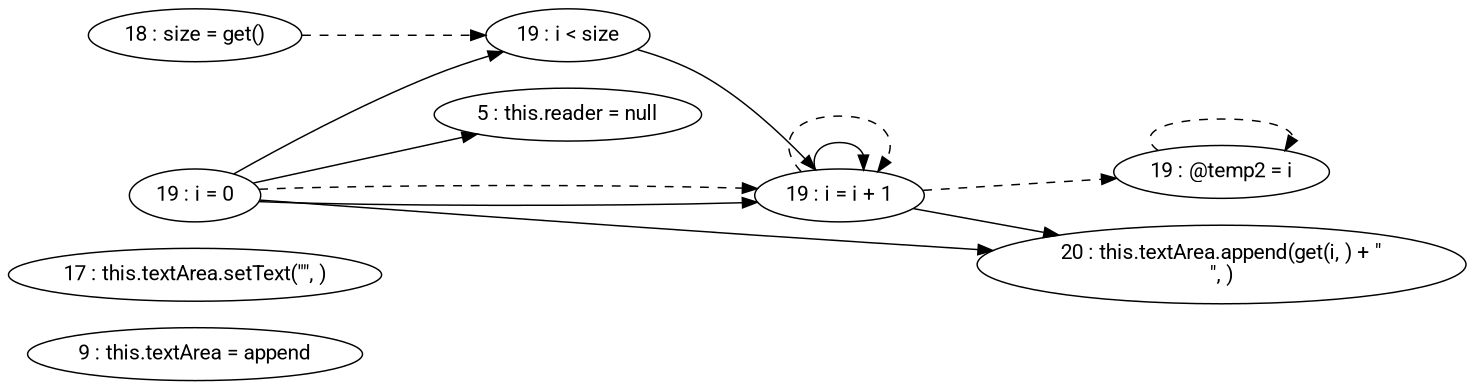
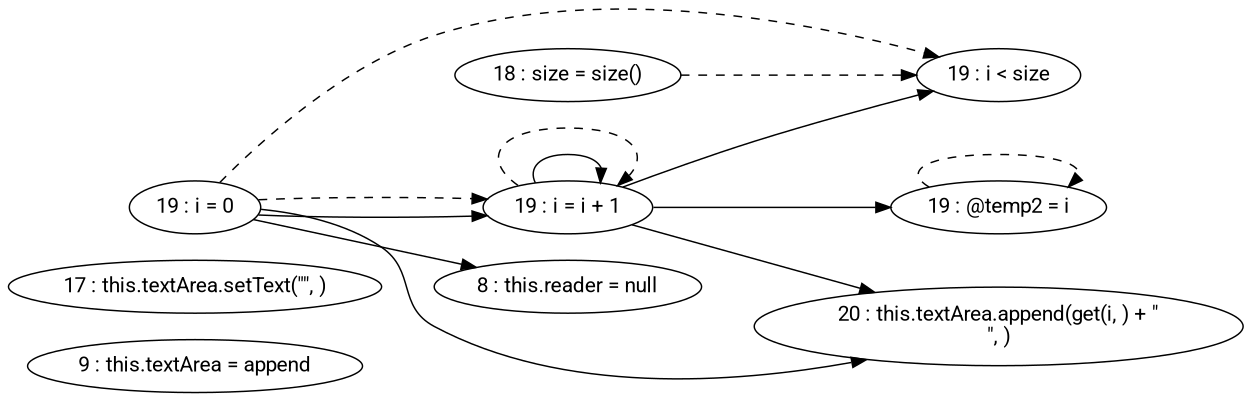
node "18 : size = get()": label "18 : size = get()" -> "18 : size = size()"
edge "19 : i < size" -> "19 : i = i + 1": reversed
edge "19 : i = 0" -> "19 : i < size": style solid -> dashed
node "5 : this.reader = null": label "5 : this.reader = null" -> "8 : this.reader = null"
edge "19 : i = i + 1" -> "19 : @temp2 = i": style dashed -> solid
